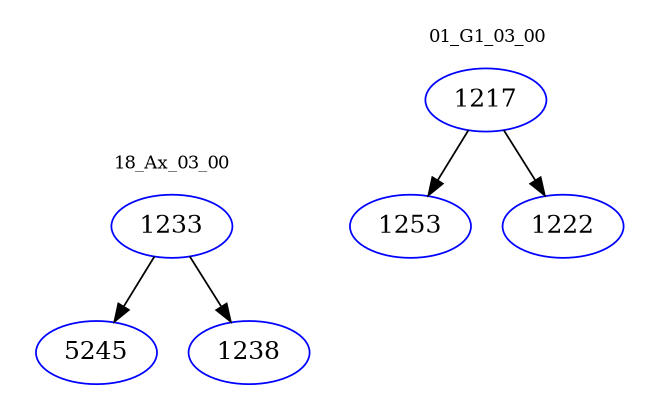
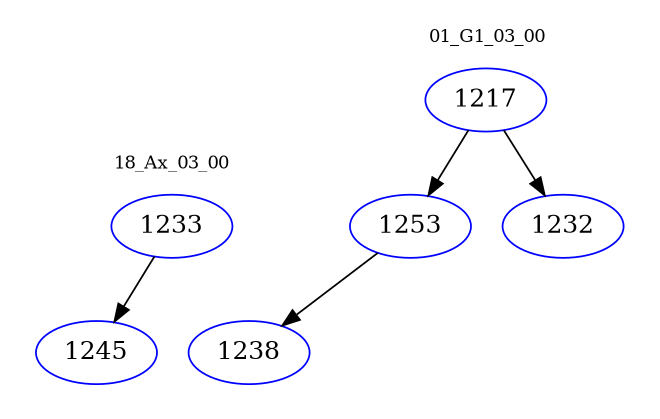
node "1222": label "1222" -> "1232"
edge "1233" -> "1238": now "1253" -> "1238"
node "5245": label "5245" -> "1245"
